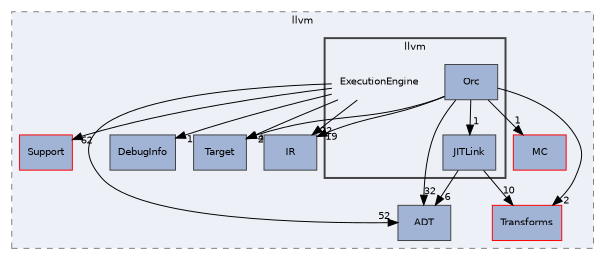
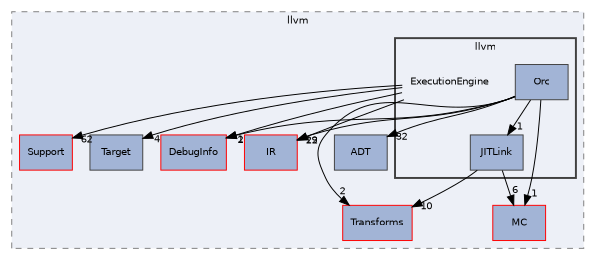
edge "Orc" -> "Target": now "Orc" -> "DebugInfo"
node "DebugInfo": color grey25 -> red
node "IR": color grey25 -> red
edge "ExecutionEngine" -> "ADT": removed
edge "JITLink" -> "ADT": now "JITLink" -> "MC"
